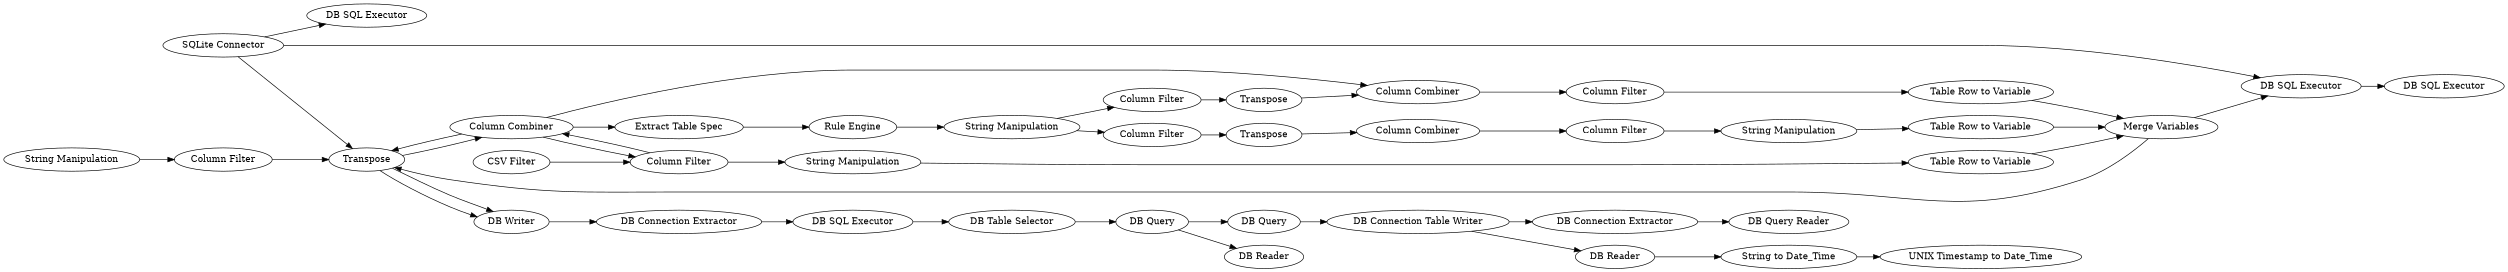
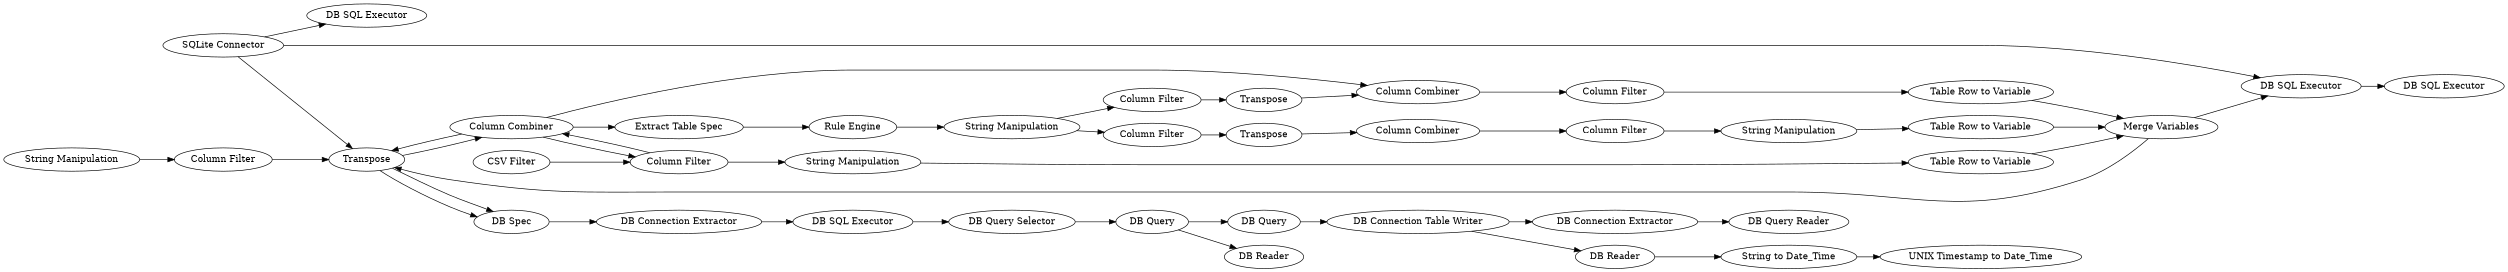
node "DB Writer": label "DB Writer" -> "DB Spec"
node "DB Table Selector": label "DB Table Selector" -> "DB Query Selector"
